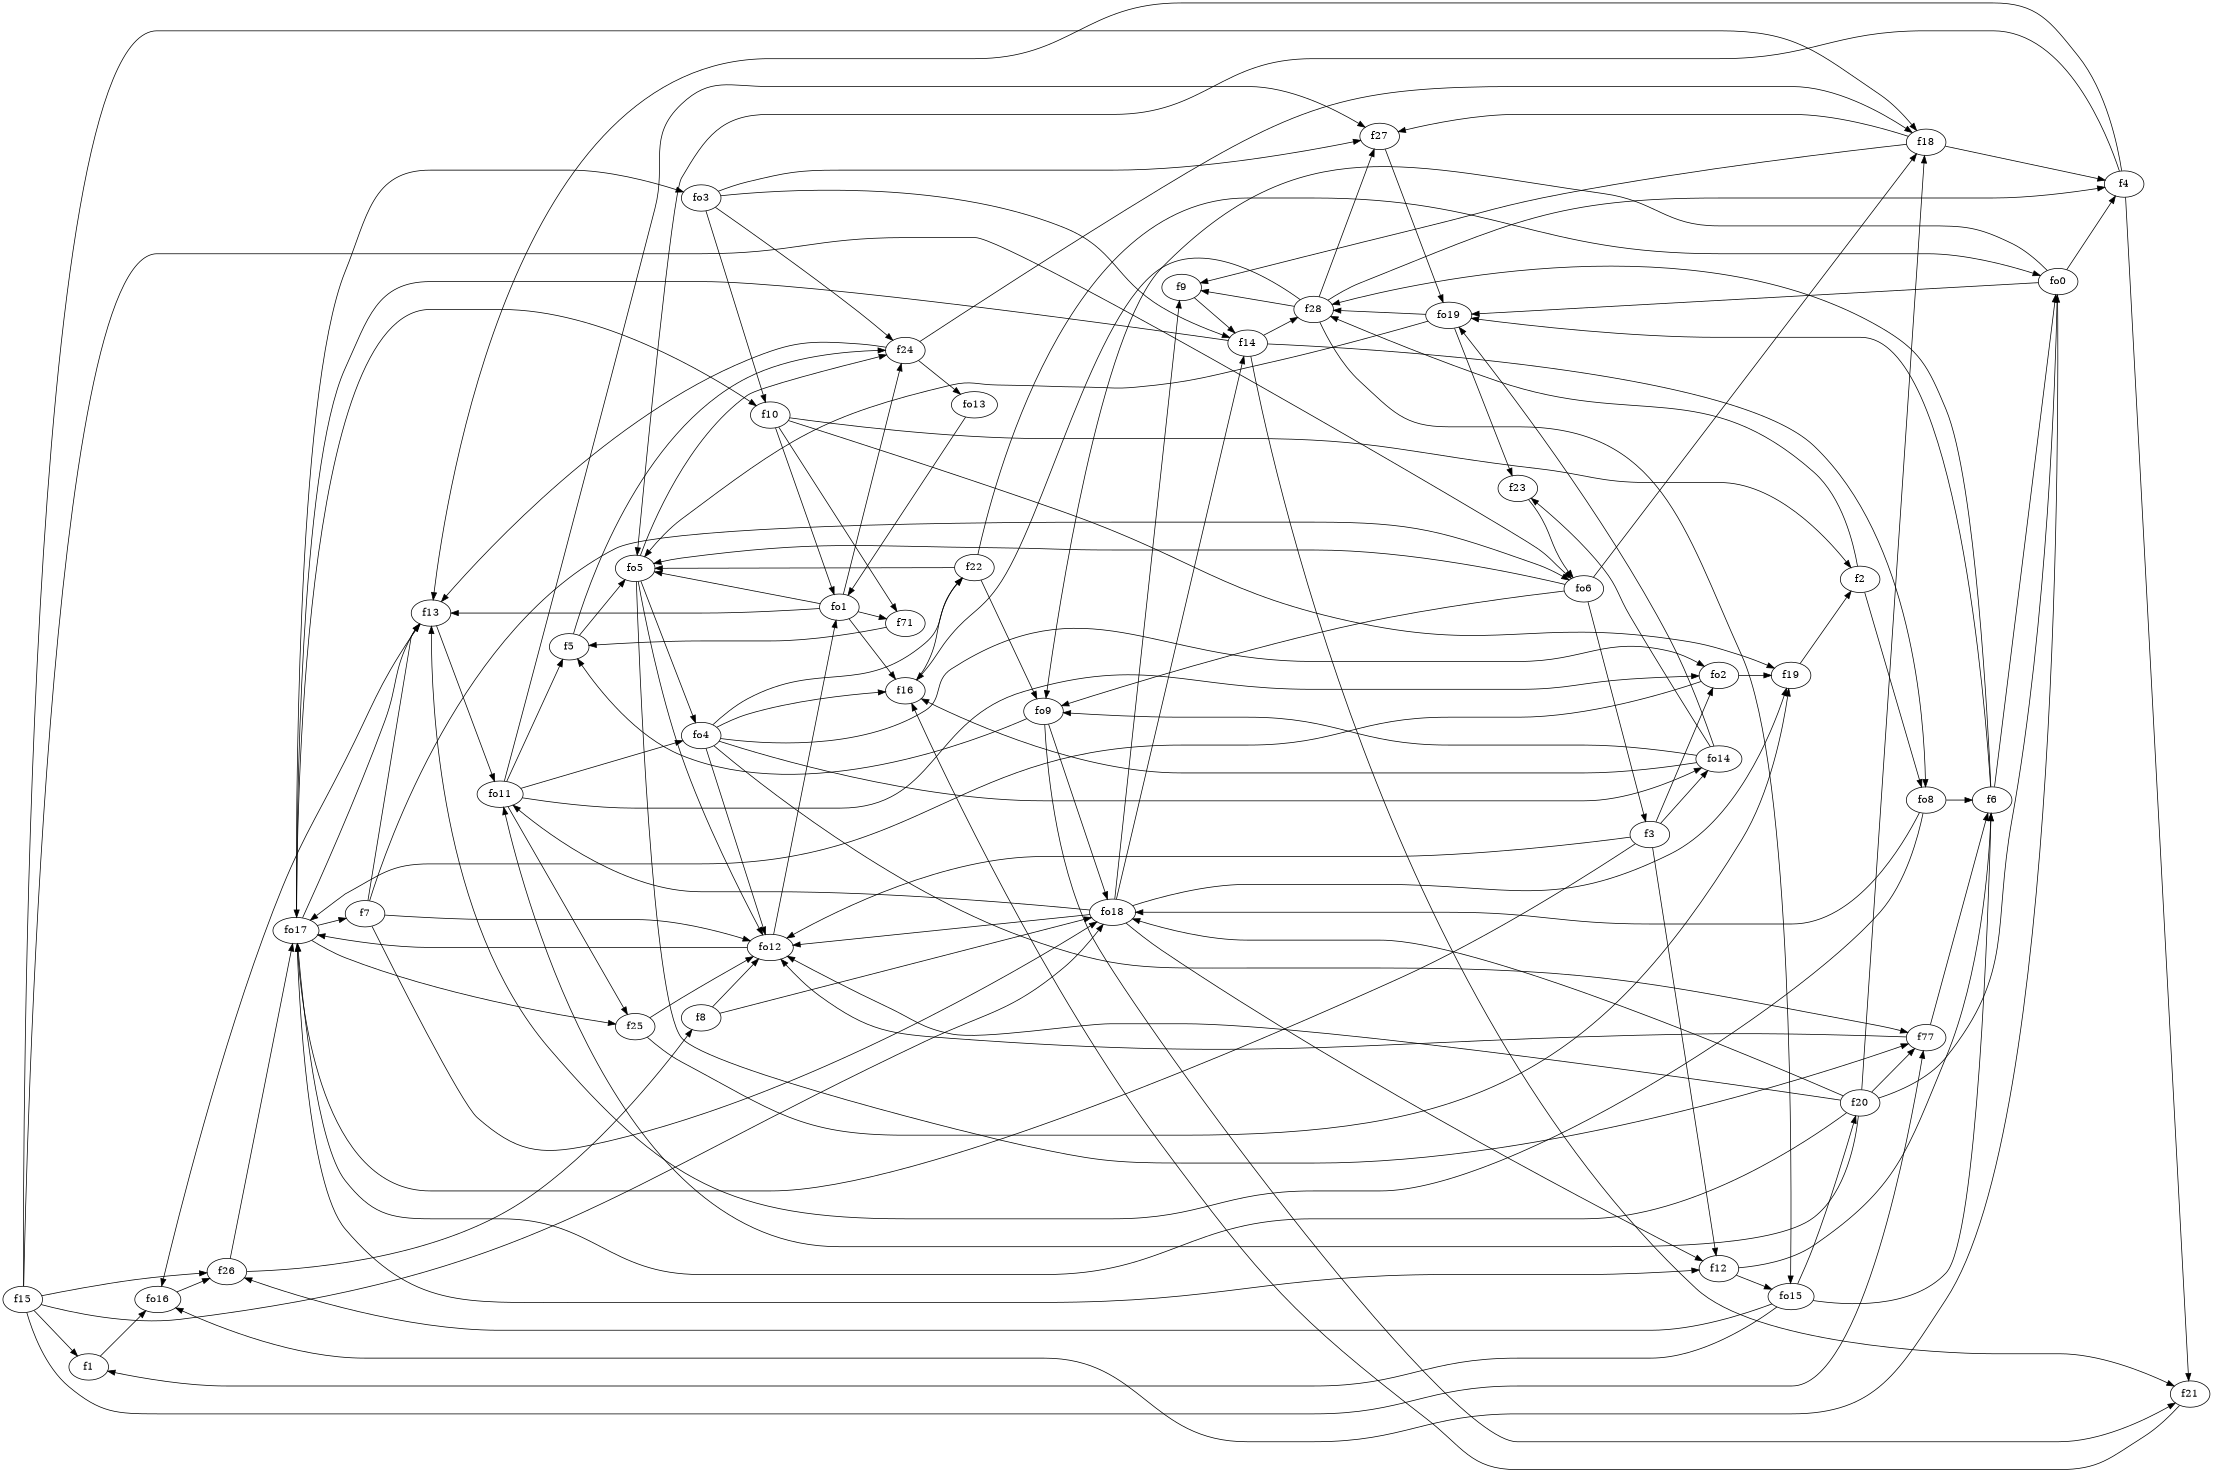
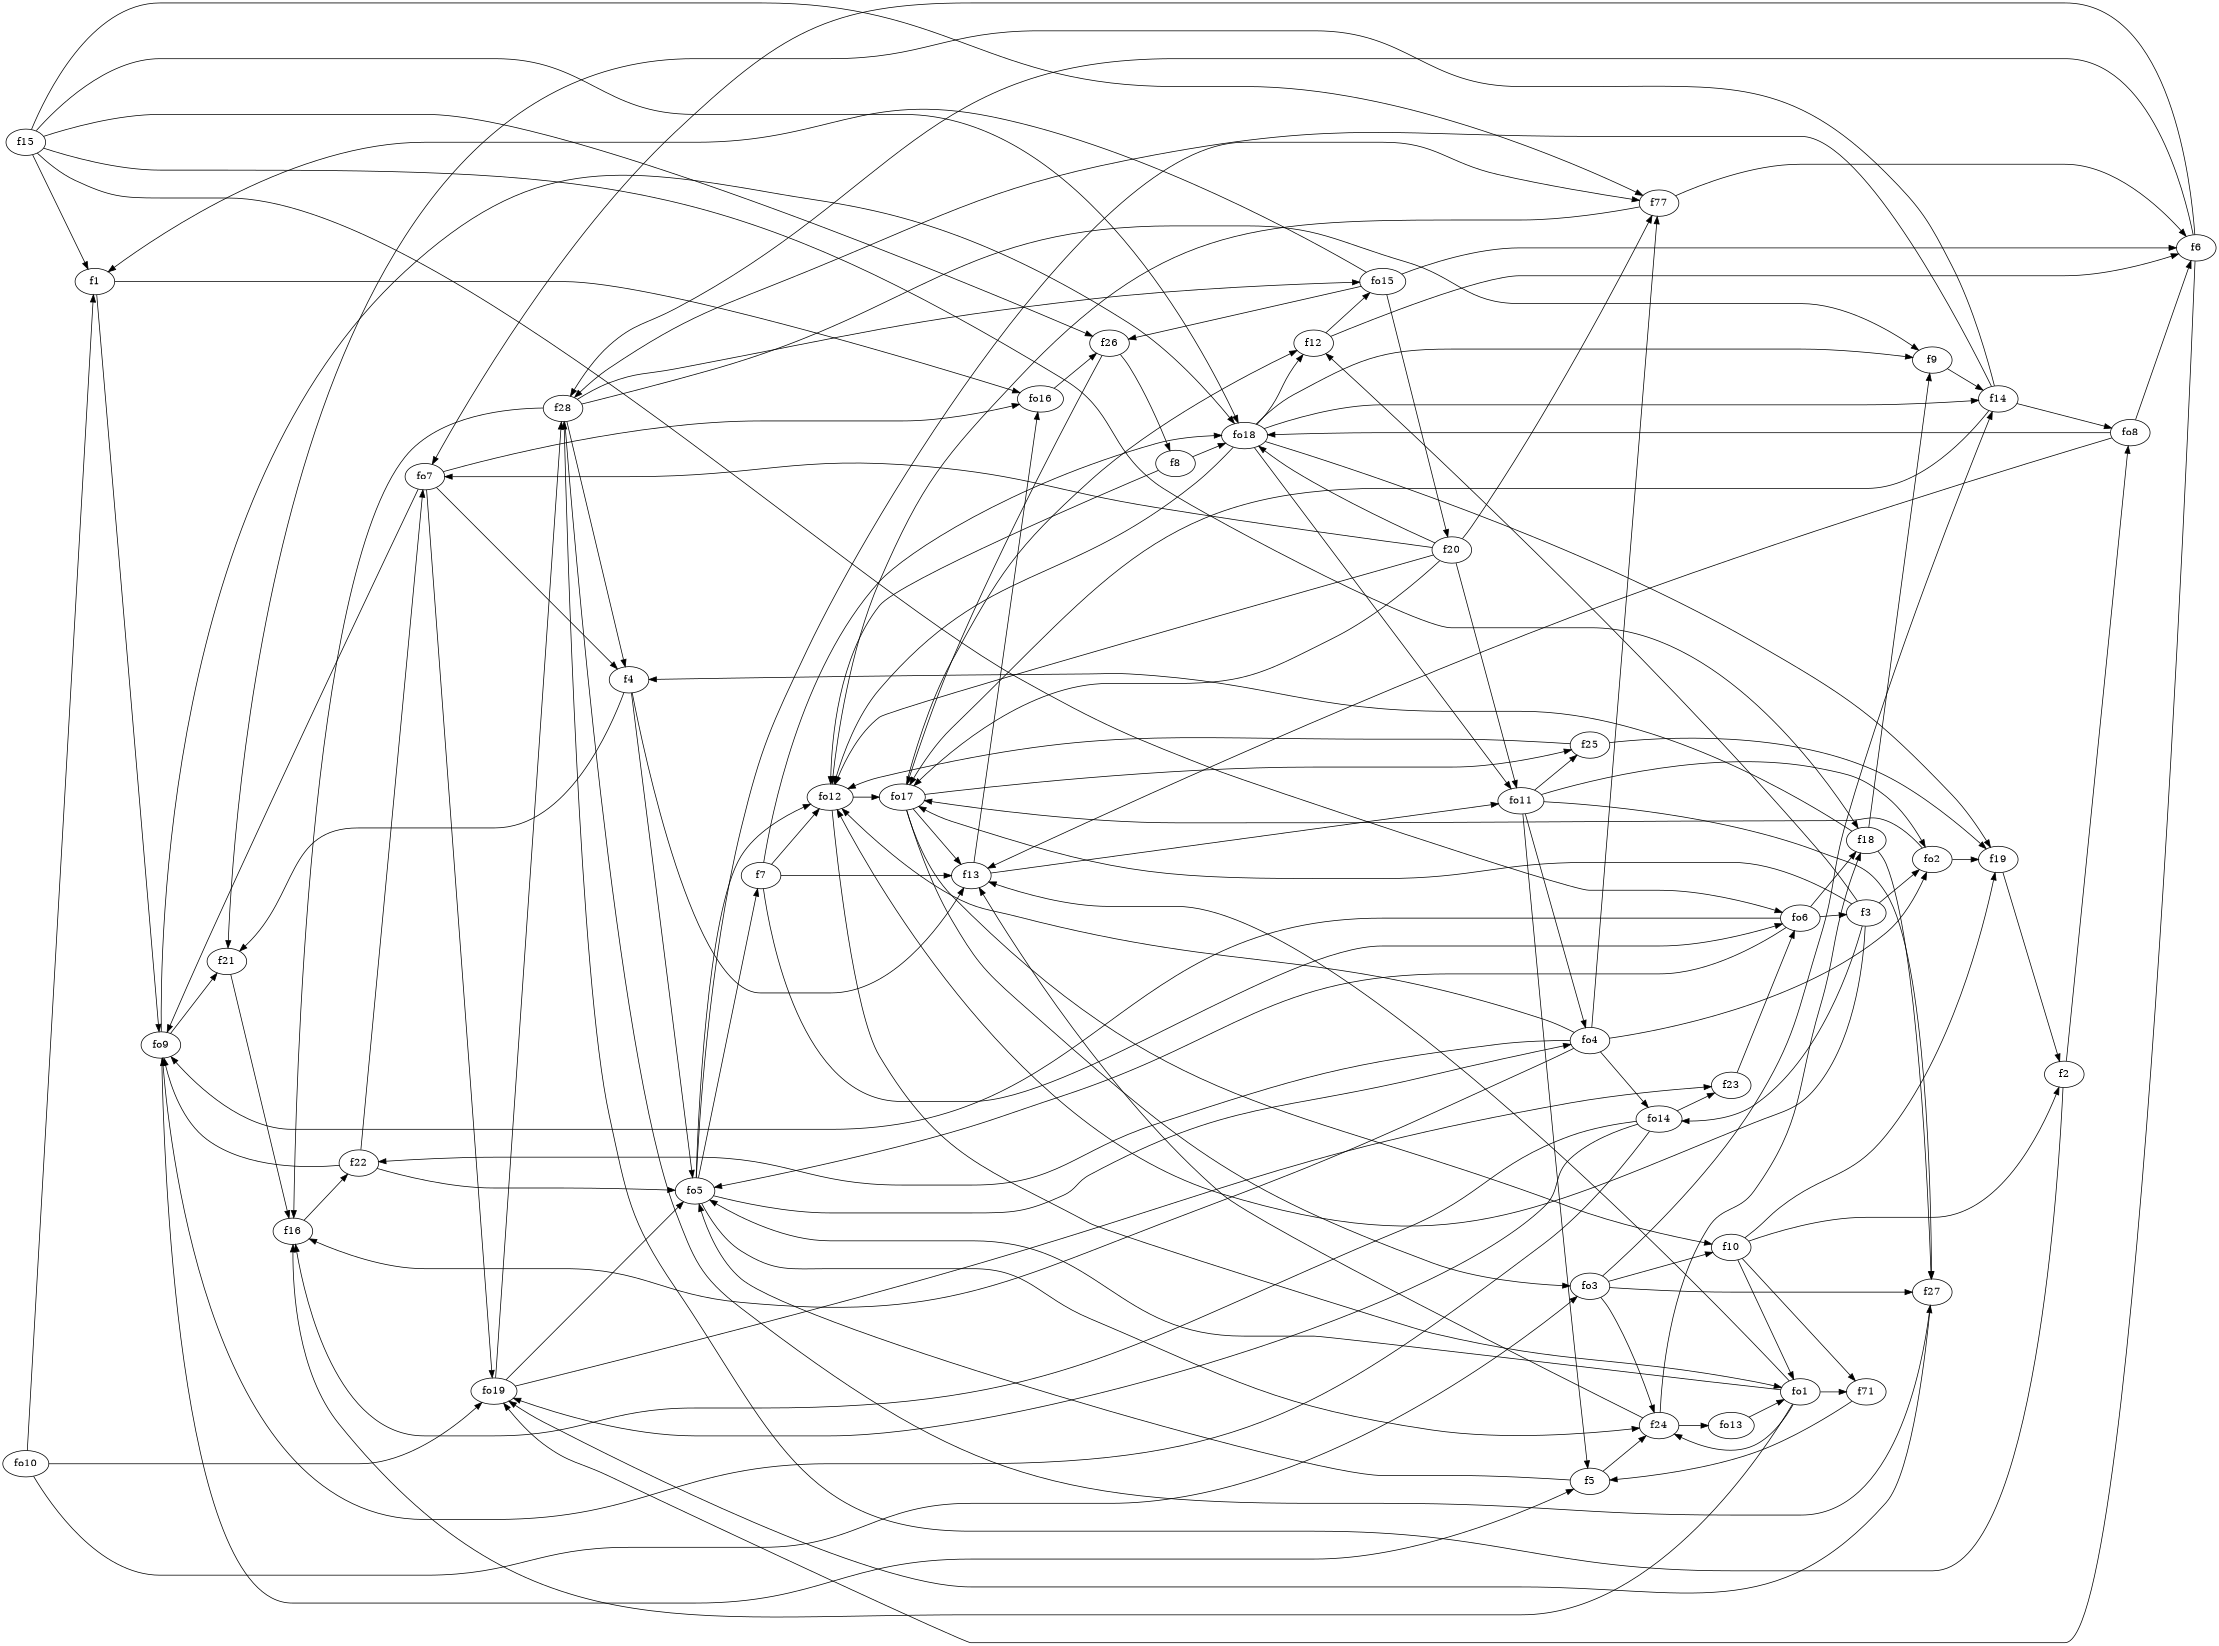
node "fo0": label "fo0" -> "fo7"
edge "f20" -> "f18": removed
edge "f1" -> "fo9": added
edge "fo17" -> "f7": now "fo5" -> "f7"
node "fo10": added
